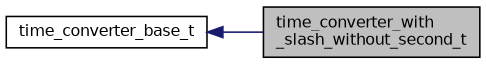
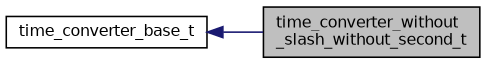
node "time_converter_with _slash_without_second_t": label "time_converter_with _slash_without_second_t" -> "time_converter_without _slash_without_second_t"
